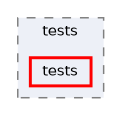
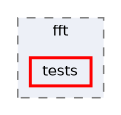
cluster "tests": label "tests" -> "fft"
